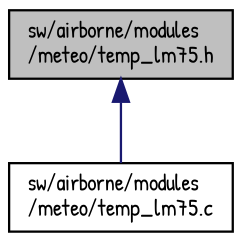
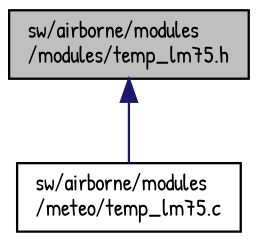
node "sw/airborne/modules /meteo/temp_lm75.h": label "sw/airborne/modules /meteo/temp_lm75.h" -> "sw/airborne/modules /modules/temp_lm75.h"
